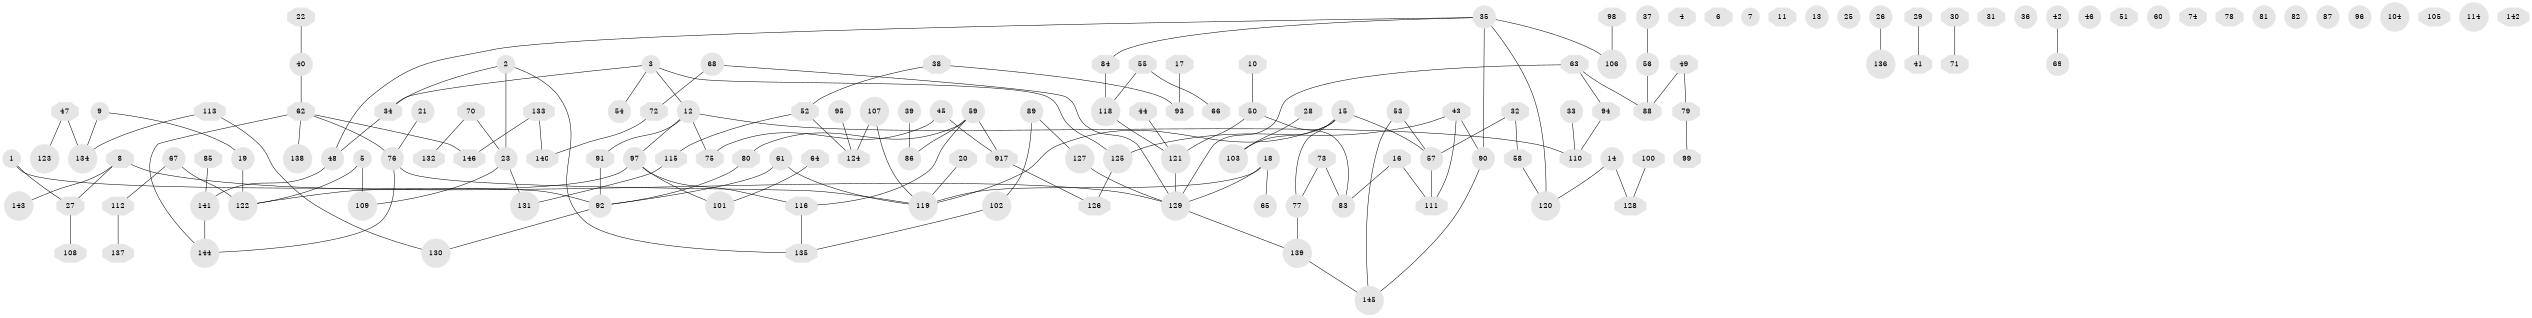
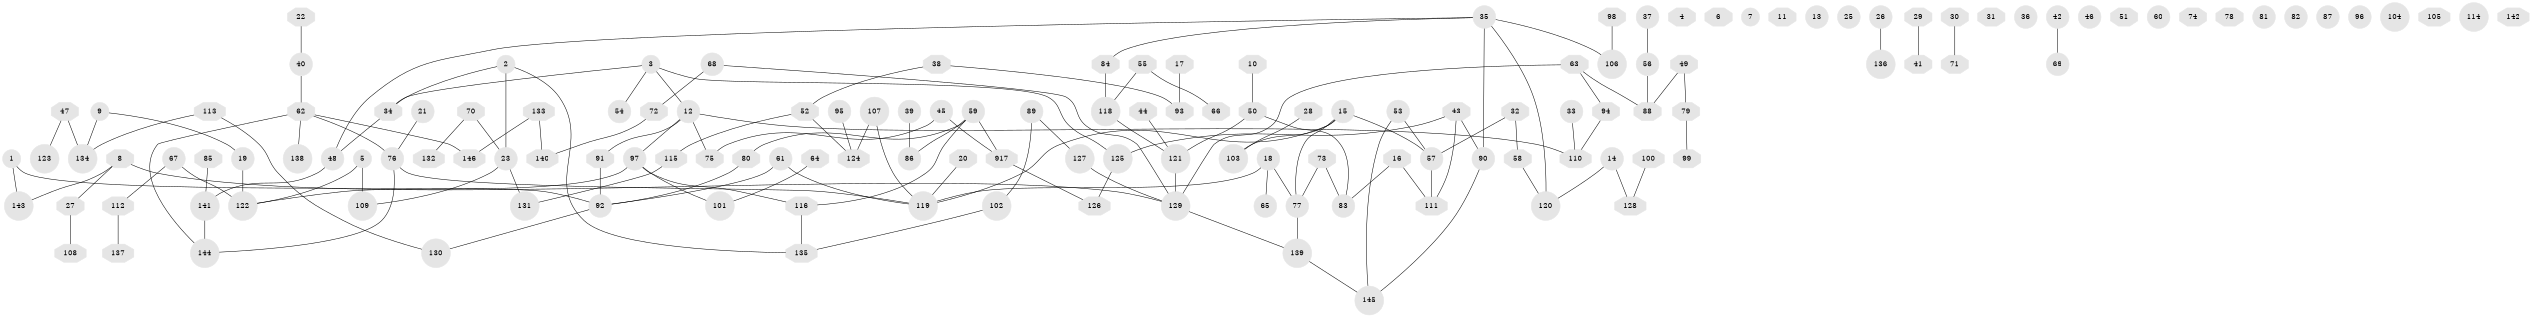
edge "1" -- "27": now "1" -- "143"
edge "18" -- "129": now "18" -- "77"
